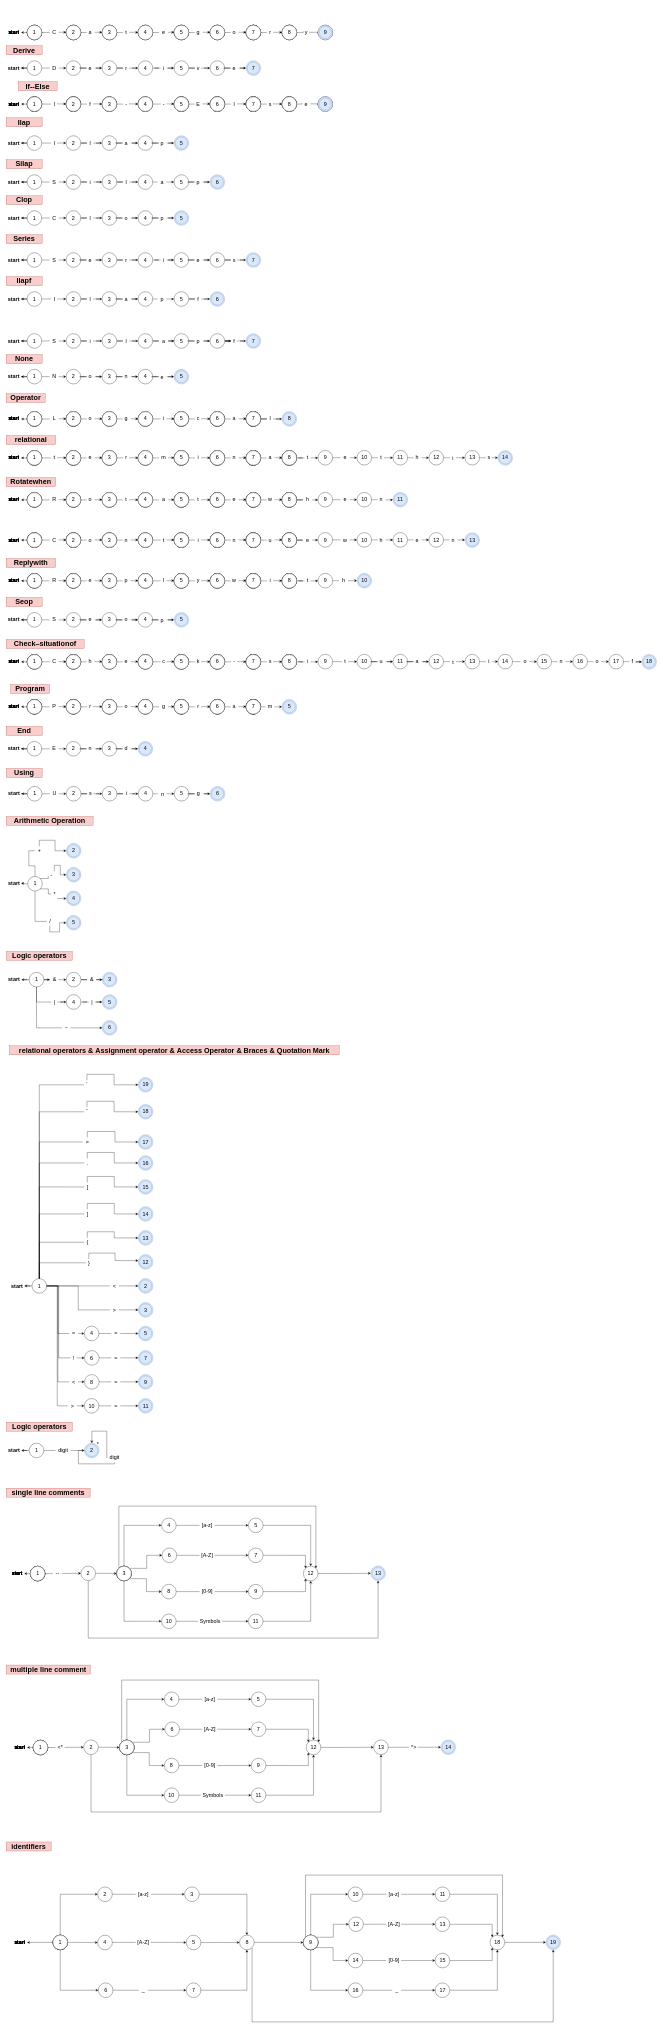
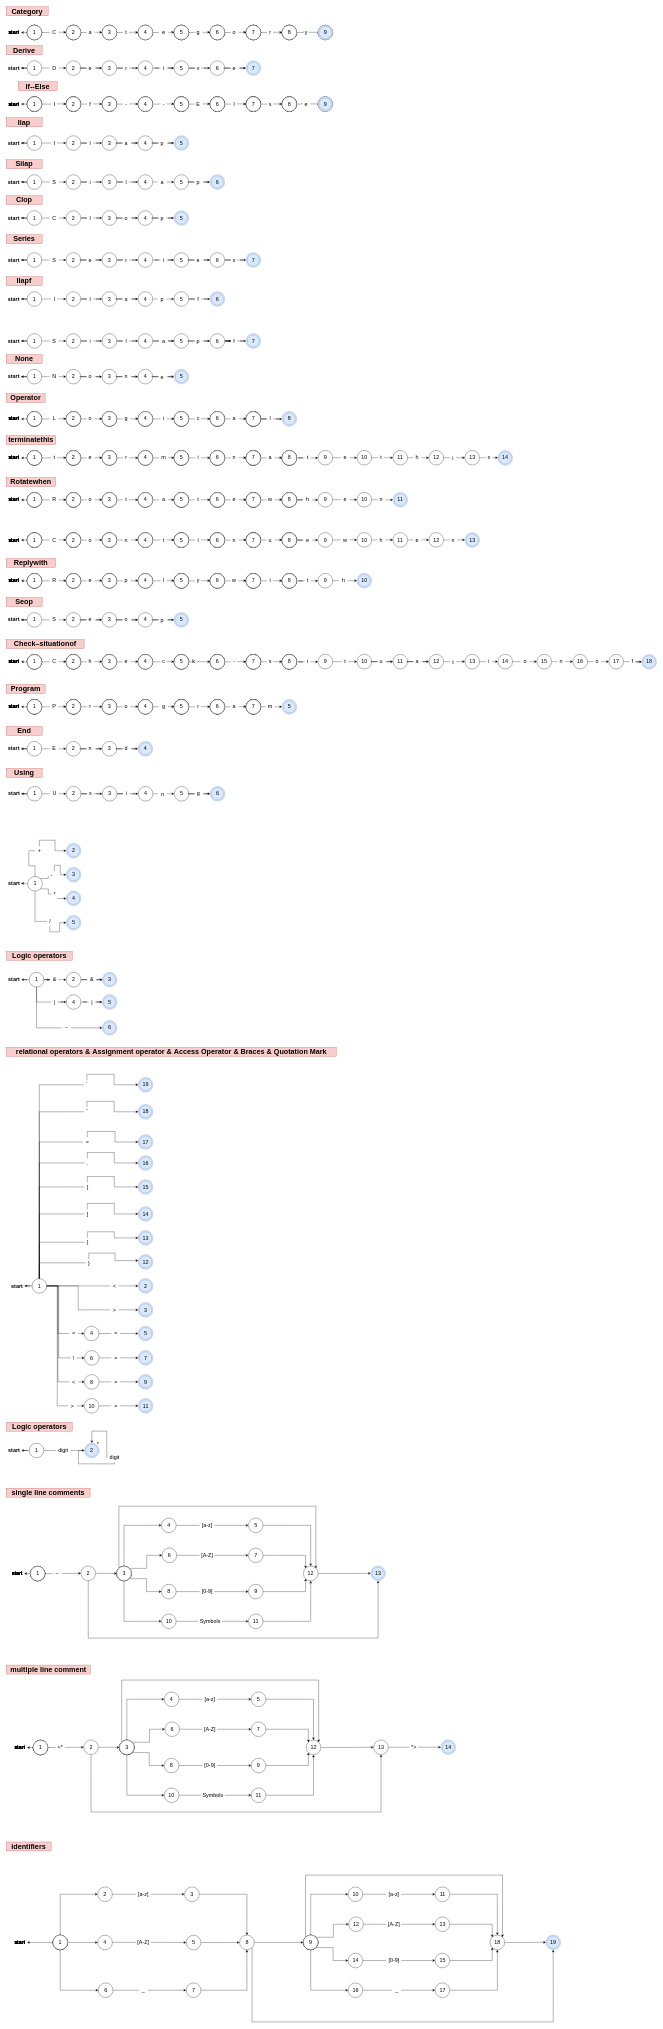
node "Category": added
node "relational": label "relational" -> "terminatethis"
node "k": moved (198, 661) -> (194, 661)
node "Program": moved (30, 689) -> (26, 689)
node "Arithmetic Operation": removed
node "relational operators & Assignment operator & Access Operator & Braces & Quotation Mark": moved (174, 1050) -> (171, 1052)
